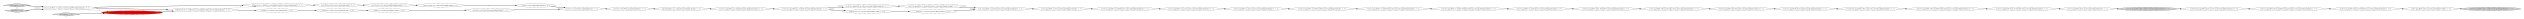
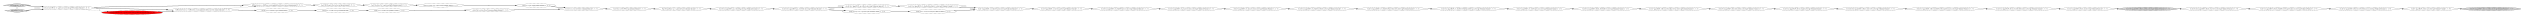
node "basicSerializer['0', '1', '0']": removed
